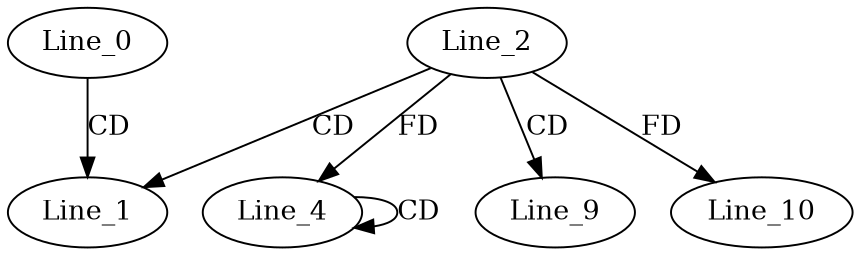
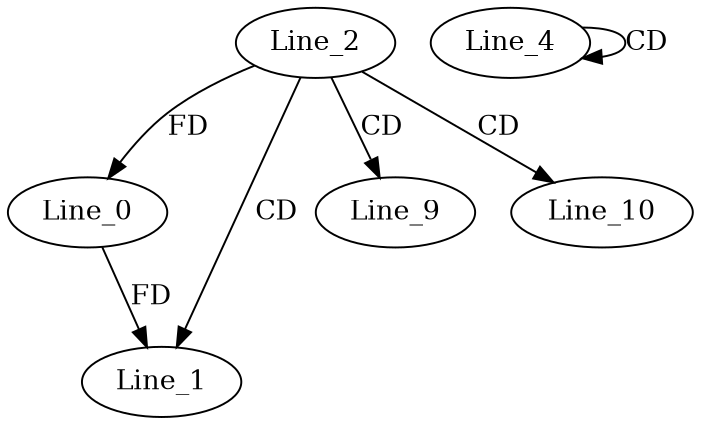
edge "Line_2" -> "Line_4": now "Line_2" -> "Line_0"
edge "Line_0" -> "Line_1": label "CD" -> "FD"
edge "Line_2" -> "Line_10": label "FD" -> "CD"
